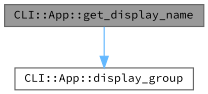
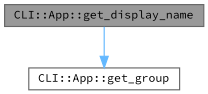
node "CLI::App::display_group": label "CLI::App::display_group" -> "CLI::App::get_group"
